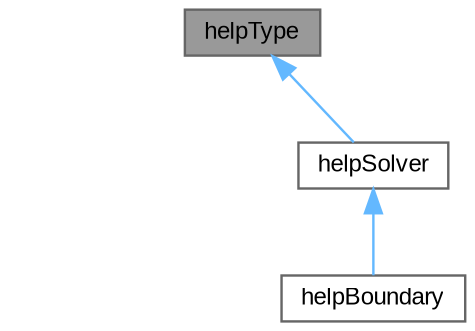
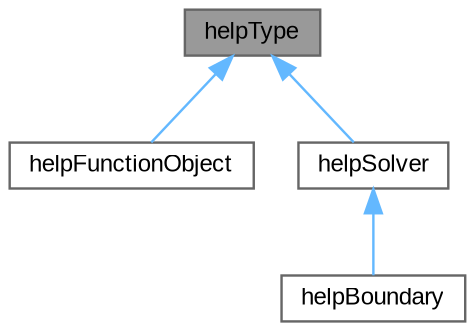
node "helpFunctionObject": added
